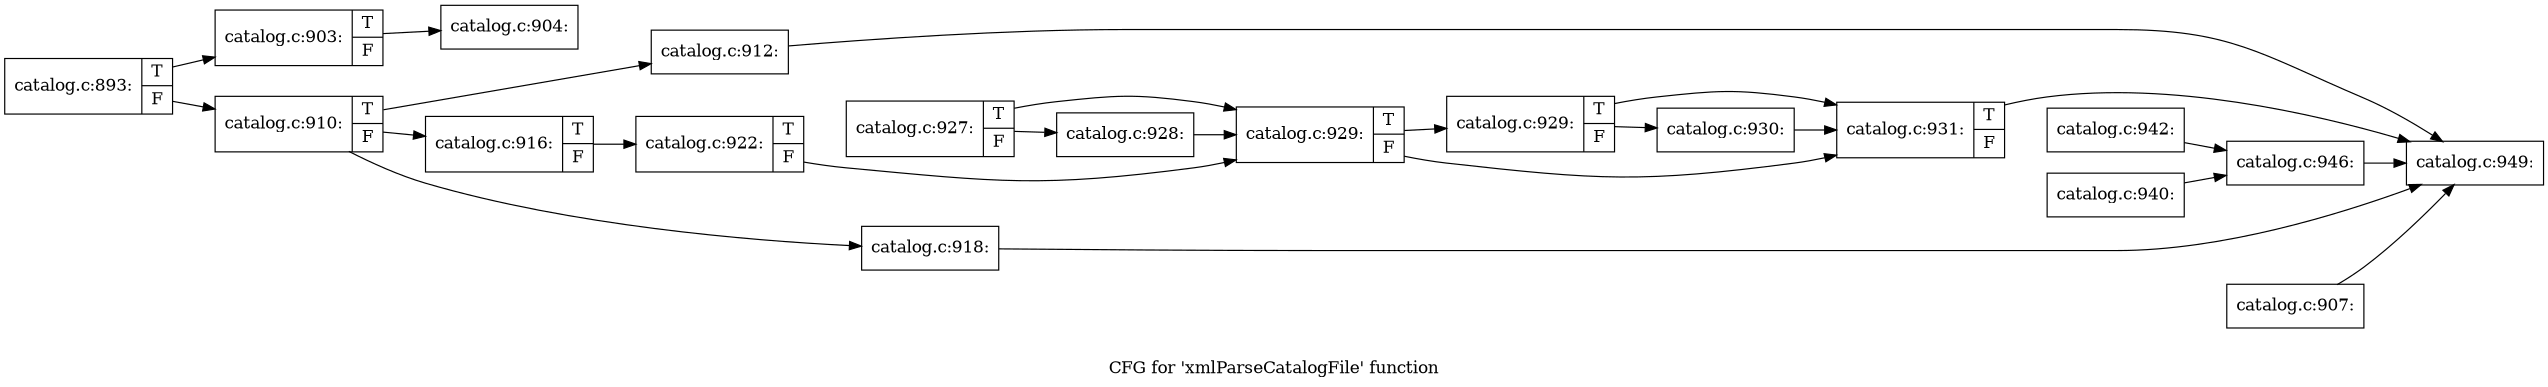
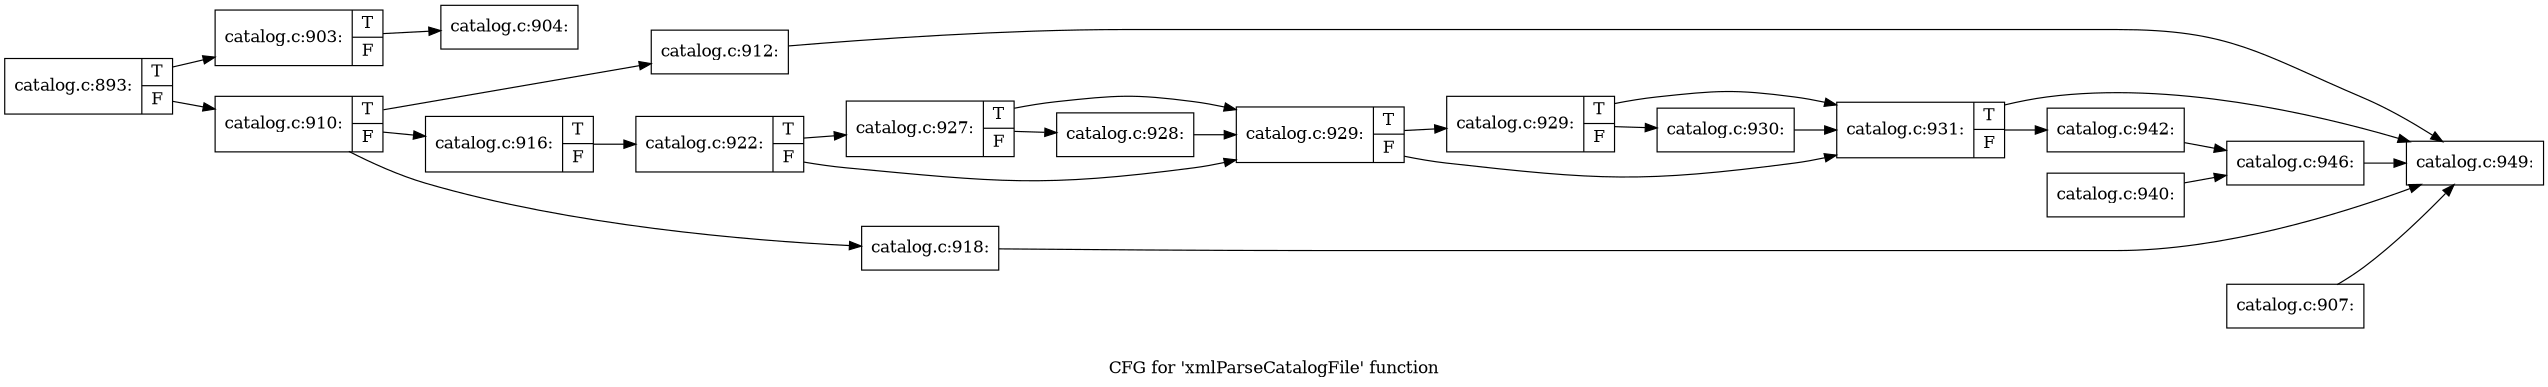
edge "catalog.c:931:" -> "catalog.c:942:": added
edge "catalog.c:922:" -> "catalog.c:927:": added
